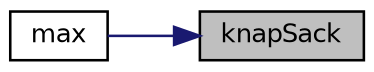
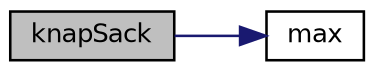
edge "max" -> "knapSack": reversed
